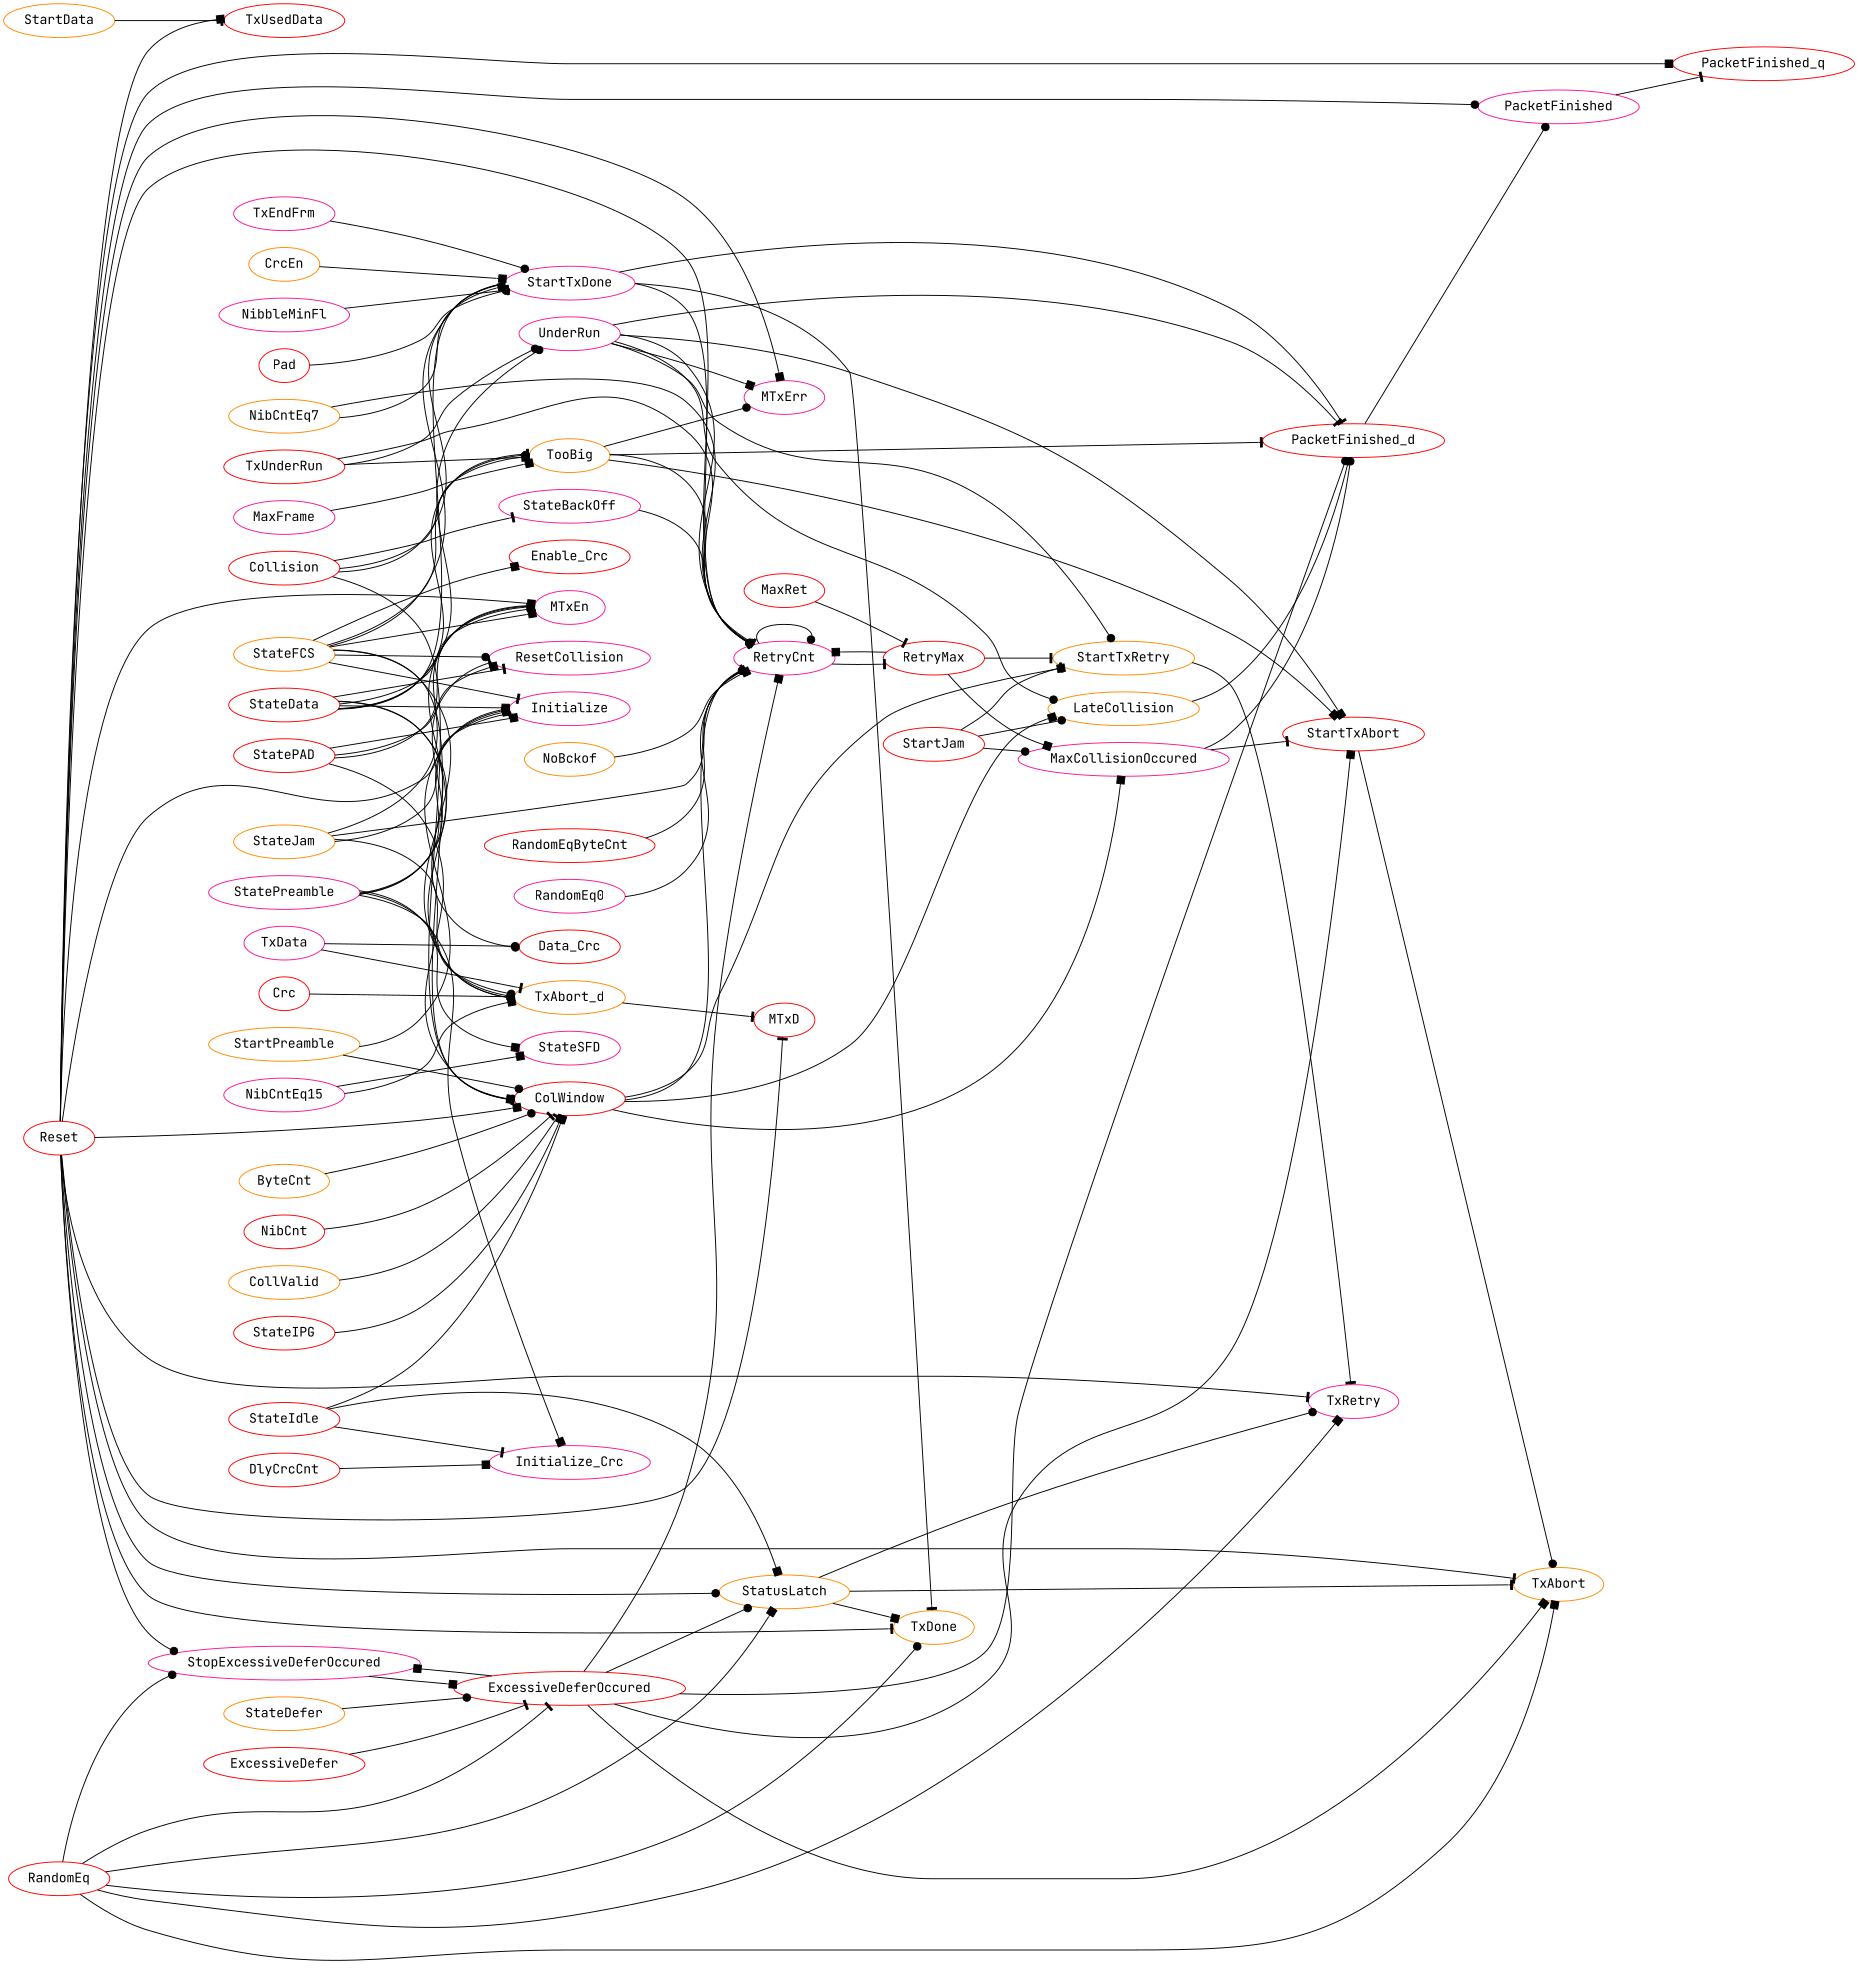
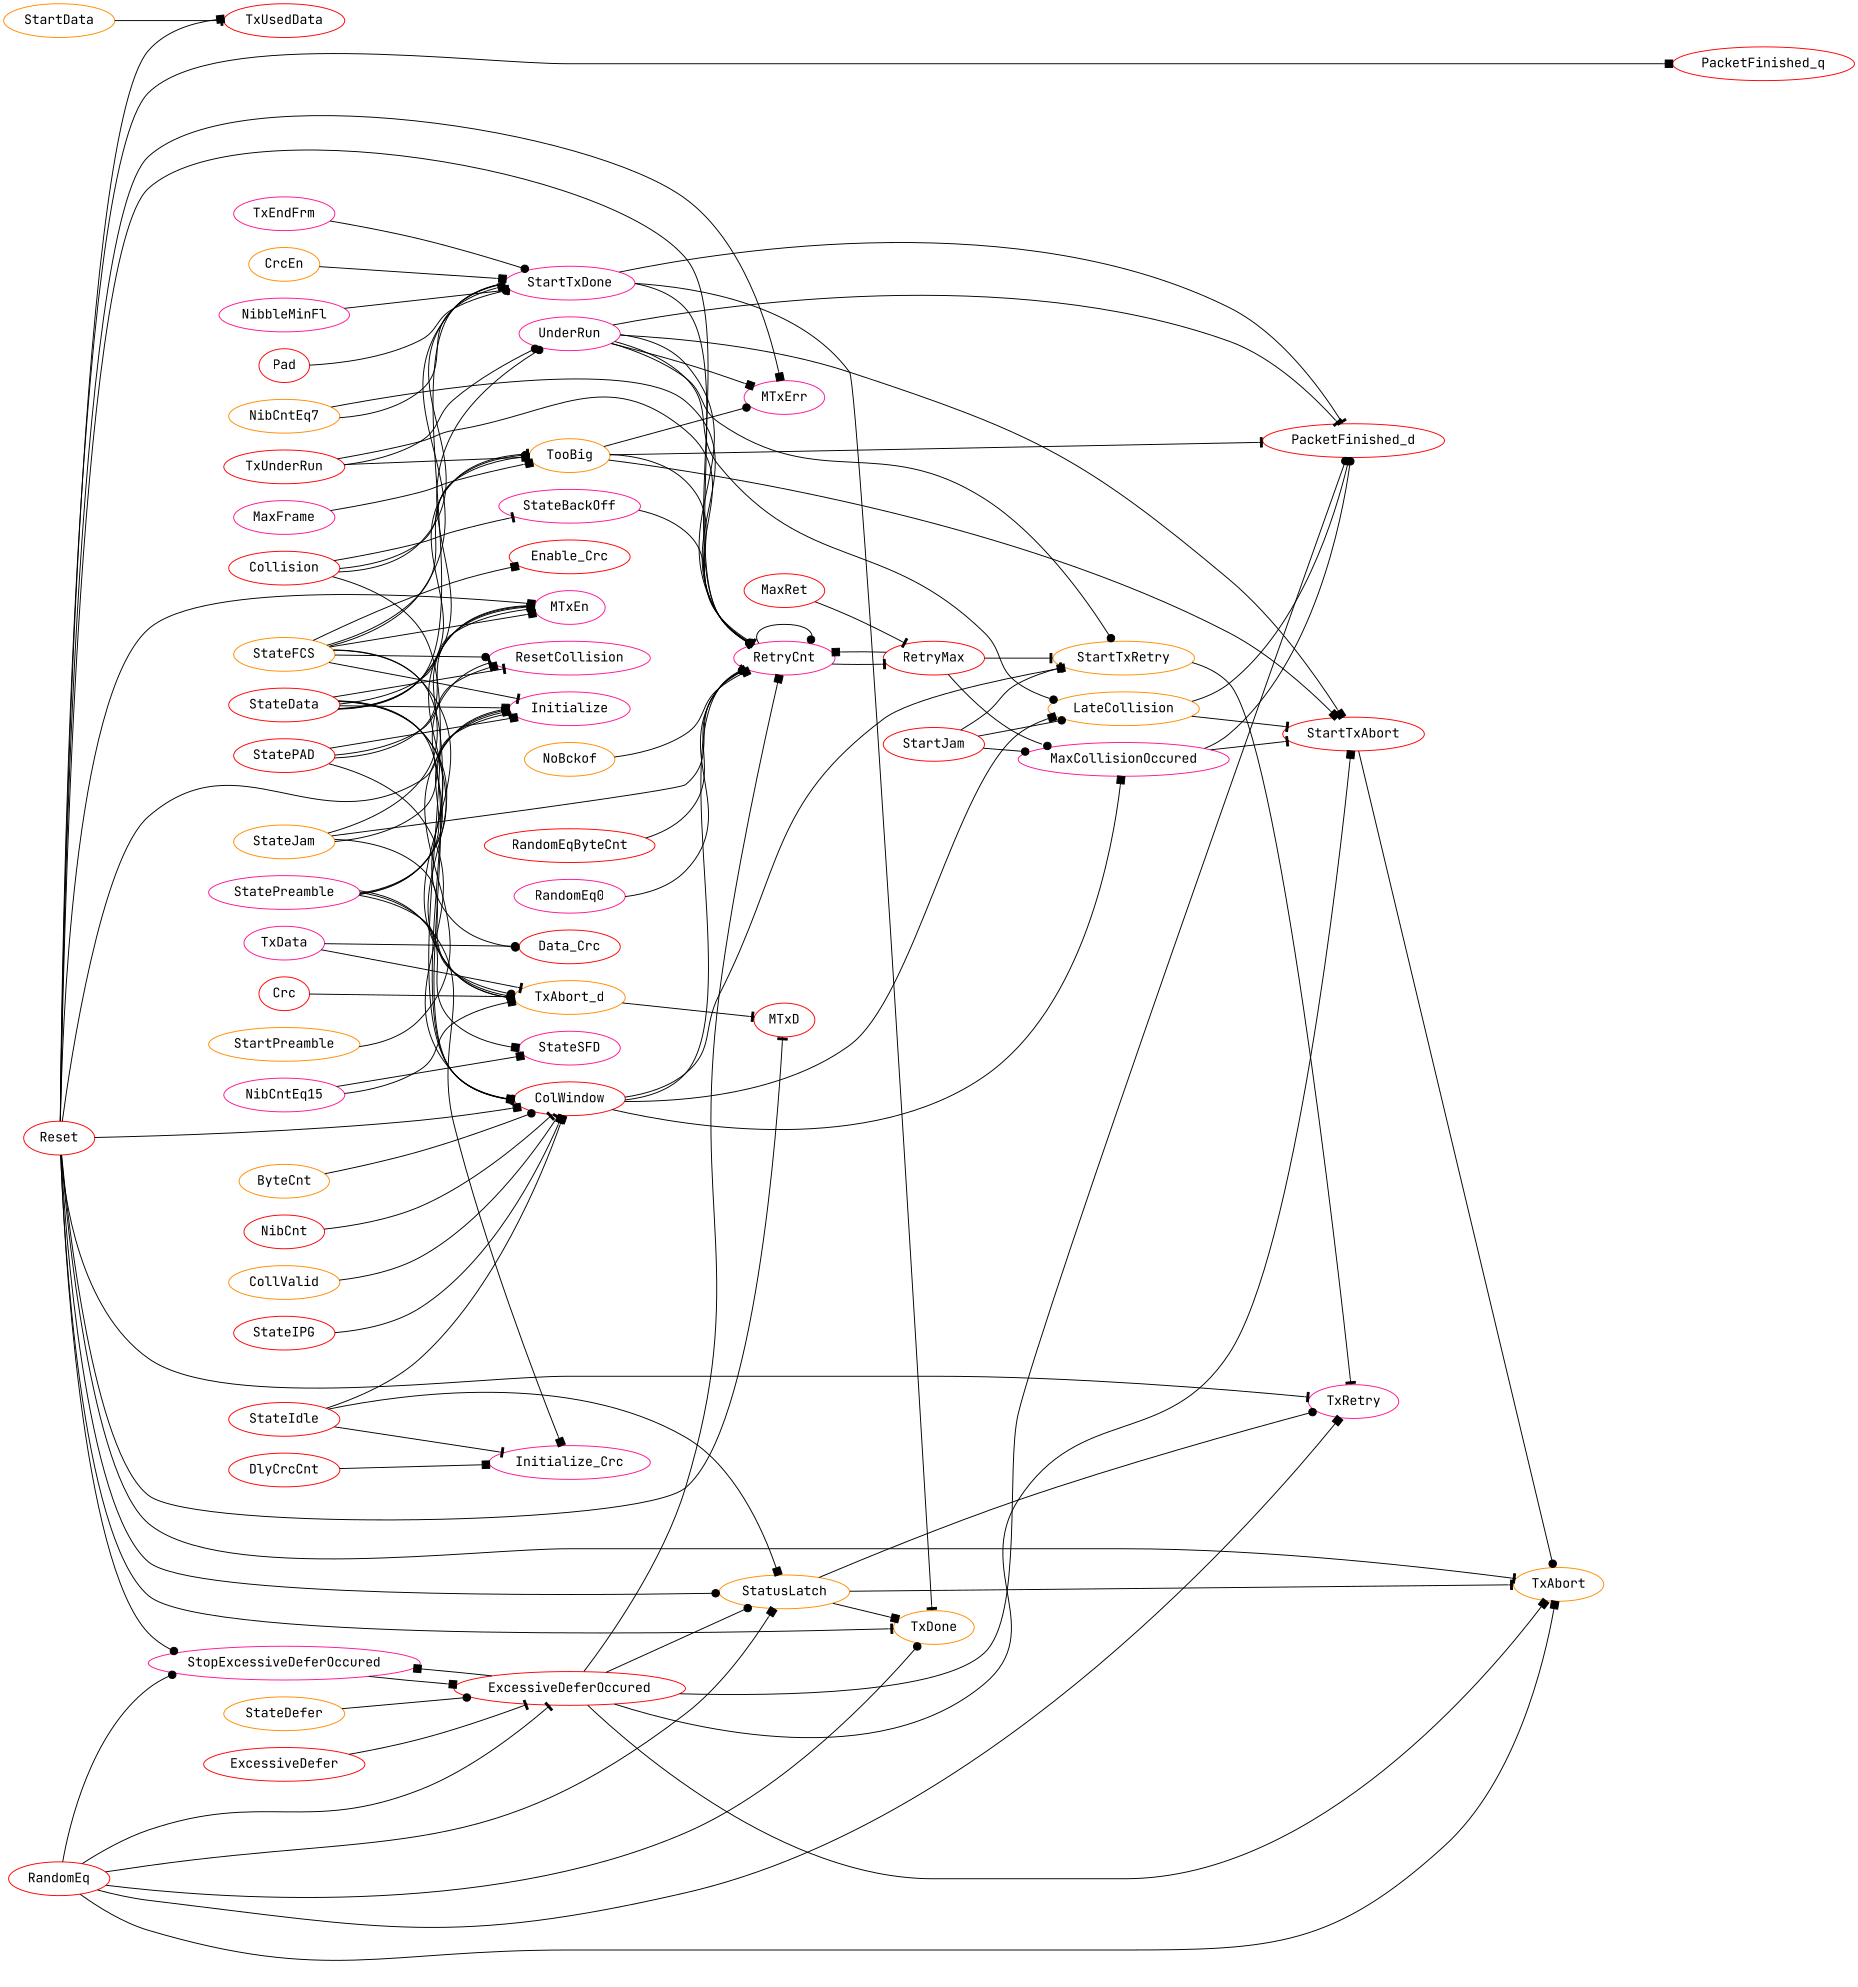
node "PacketFinished": removed
edge "RetryMax" -> "MaxCollisionOccured": arrowhead box -> dot
edge "LateCollision" -> "StartTxAbort": added
edge "StartPreamble" -> "ColWindow": now "StateData" -> "ColWindow"
